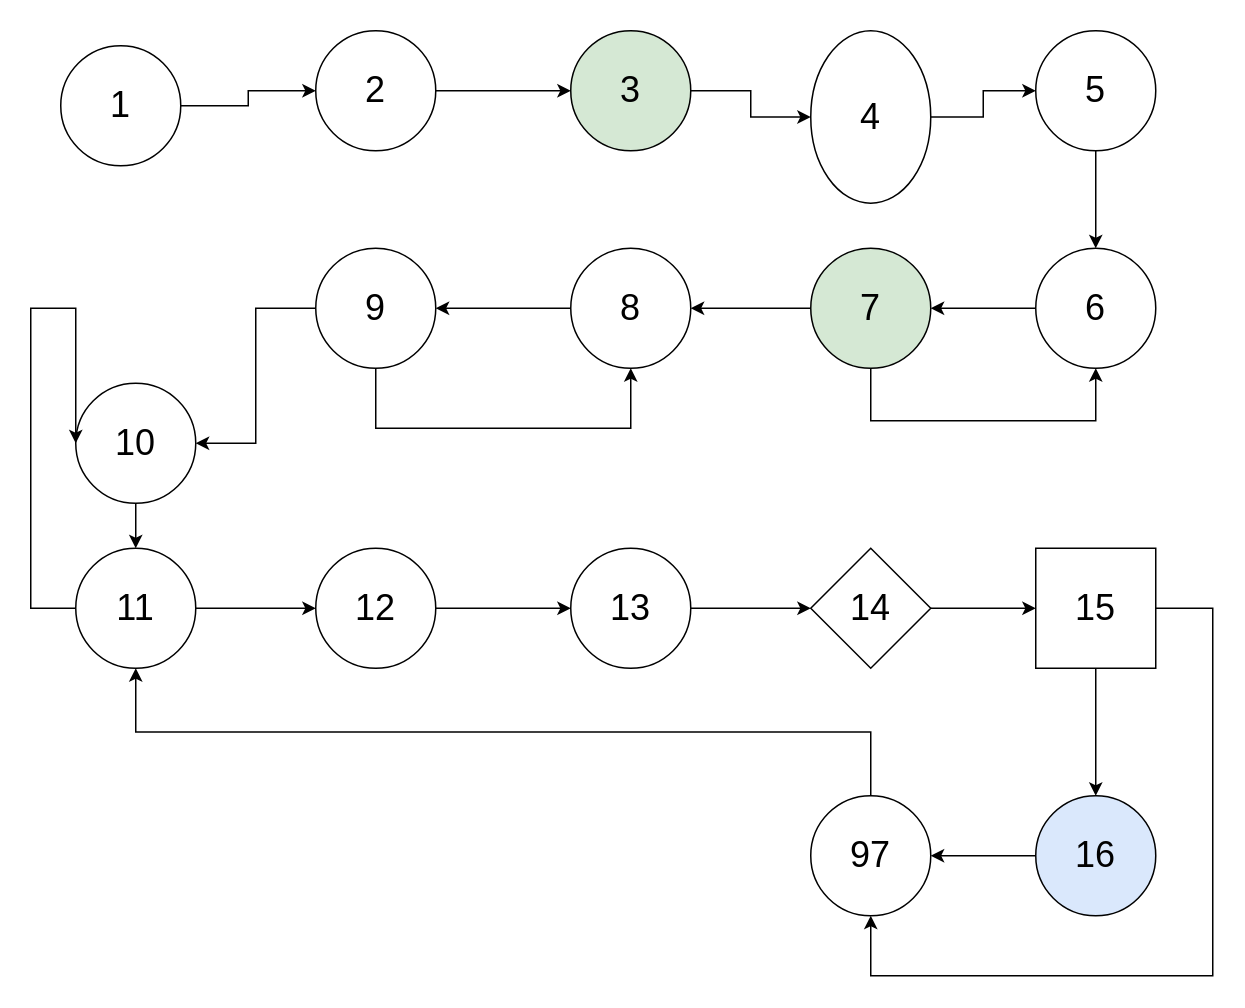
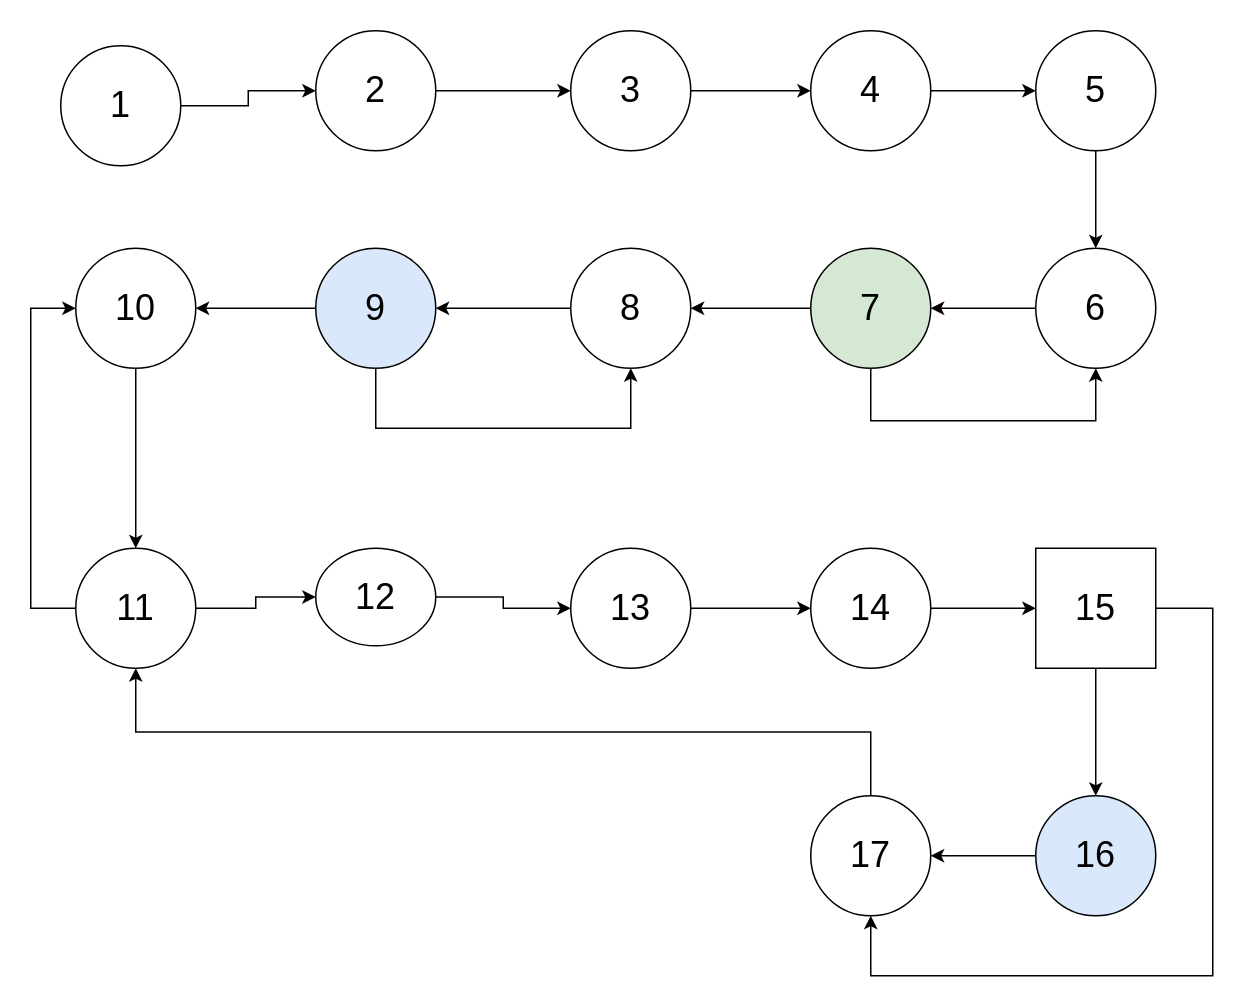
node "3": fillcolor #d5e8d4 -> #ffffff
node "4": size 120x173 -> 120x120
node "9": fillcolor #ffffff -> #dae8fc
node "10": moved (136, 443) -> (136, 308)
node "12": size 120x120 -> 120x98
node "14": shape diamond -> ellipse
node "97": label "97" -> "17"
